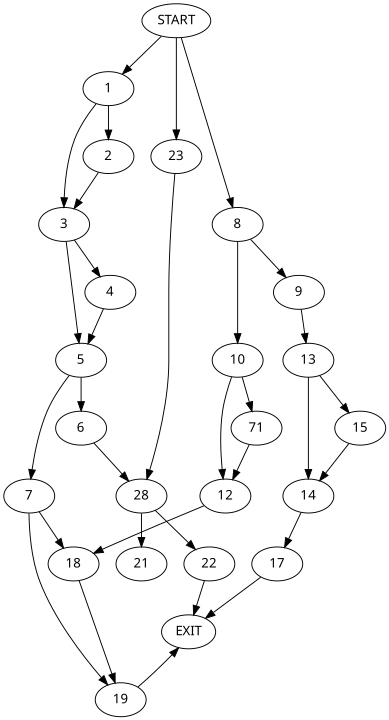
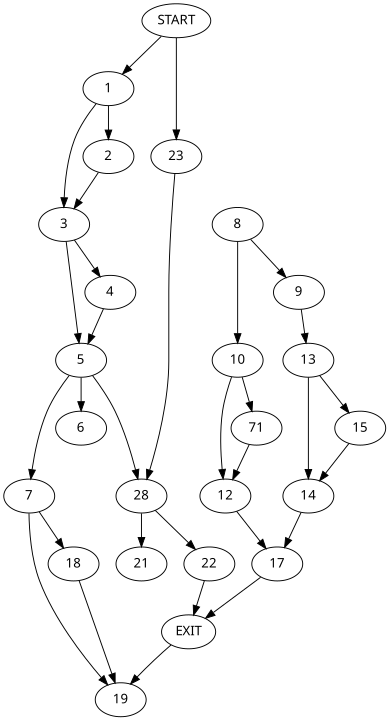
edge "START" -> "8": removed
edge "6" -> "28": now "5" -> "28"
edge "12" -> "18": now "12" -> "17"
edge "19" -> "EXIT": reversed
